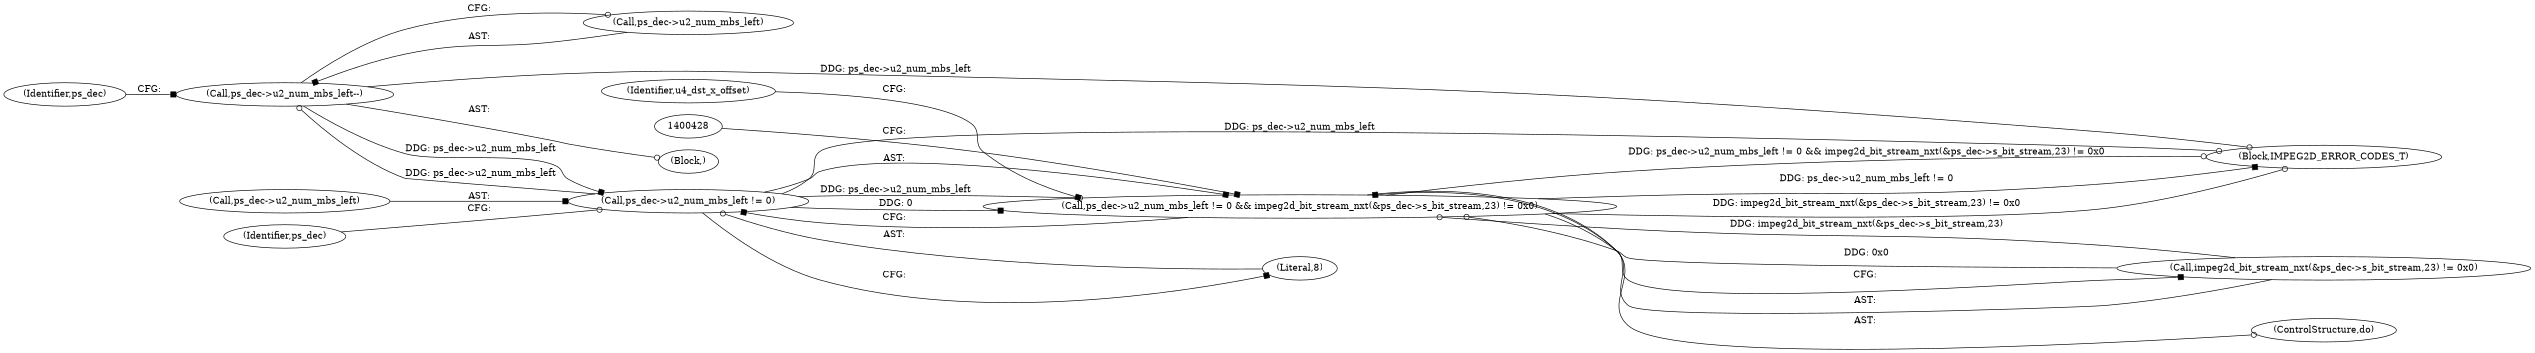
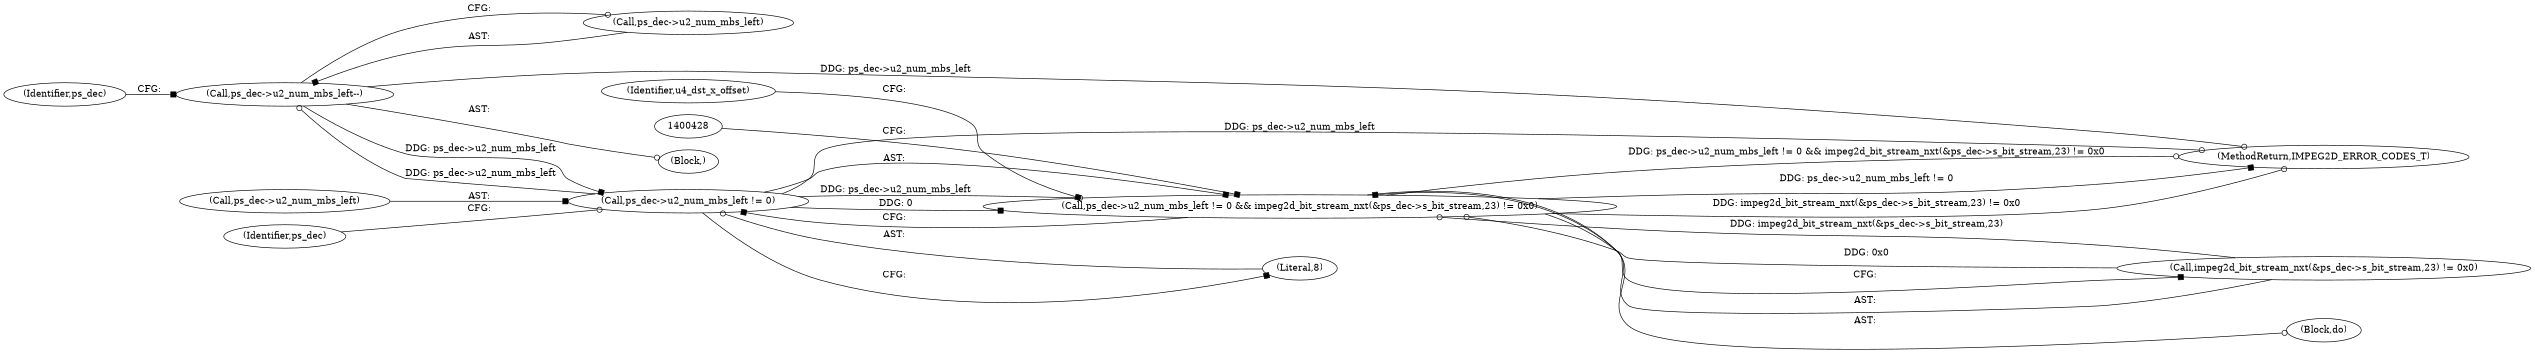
node "(Block,IMPEG2D_ERROR_CODES_T)": label "(Block,IMPEG2D_ERROR_CODES_T)" -> "(MethodReturn,IMPEG2D_ERROR_CODES_T)"
node "(ControlStructure,do)": label "(ControlStructure,do)" -> "(Block,do)"
